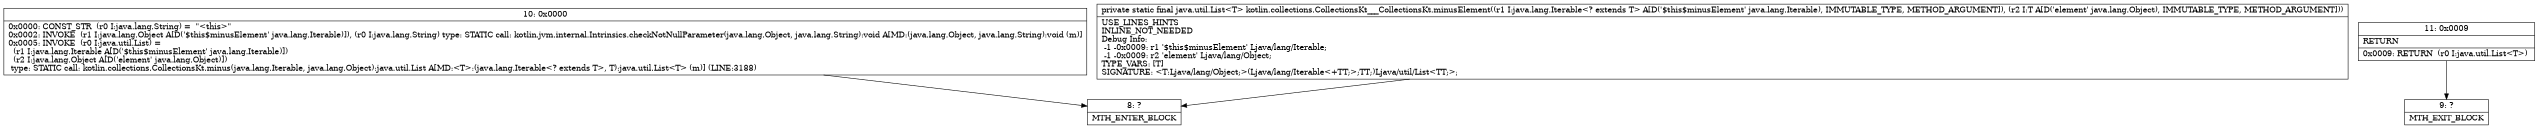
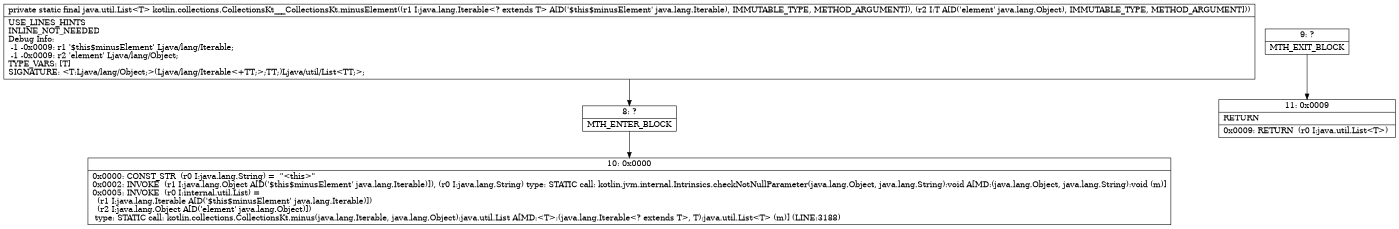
node "10: 0x0000": text "0x0005: INVOKE  (r0 I:java.util.List) =" -> "0x0005: INVOKE  (r0 I:internal.util.List) ="
edge "11: 0x0009" -> "9: ?": reversed
edge "10: 0x0000" -> "8: ?": reversed
